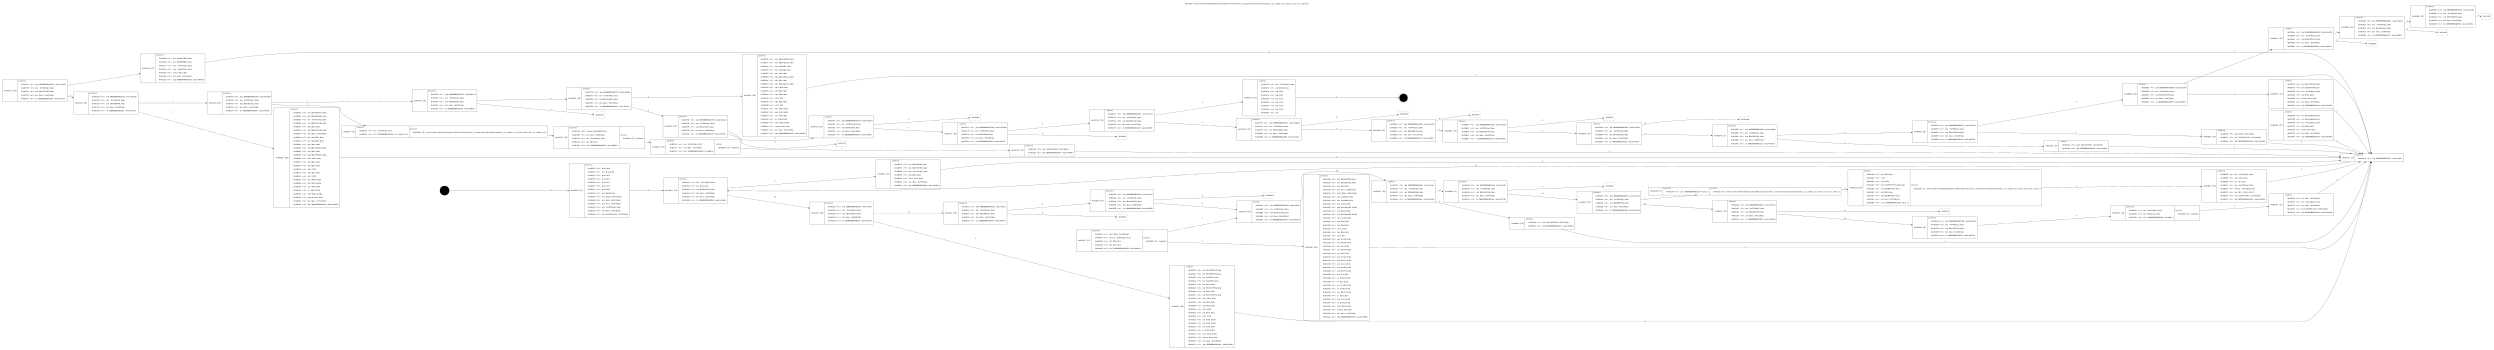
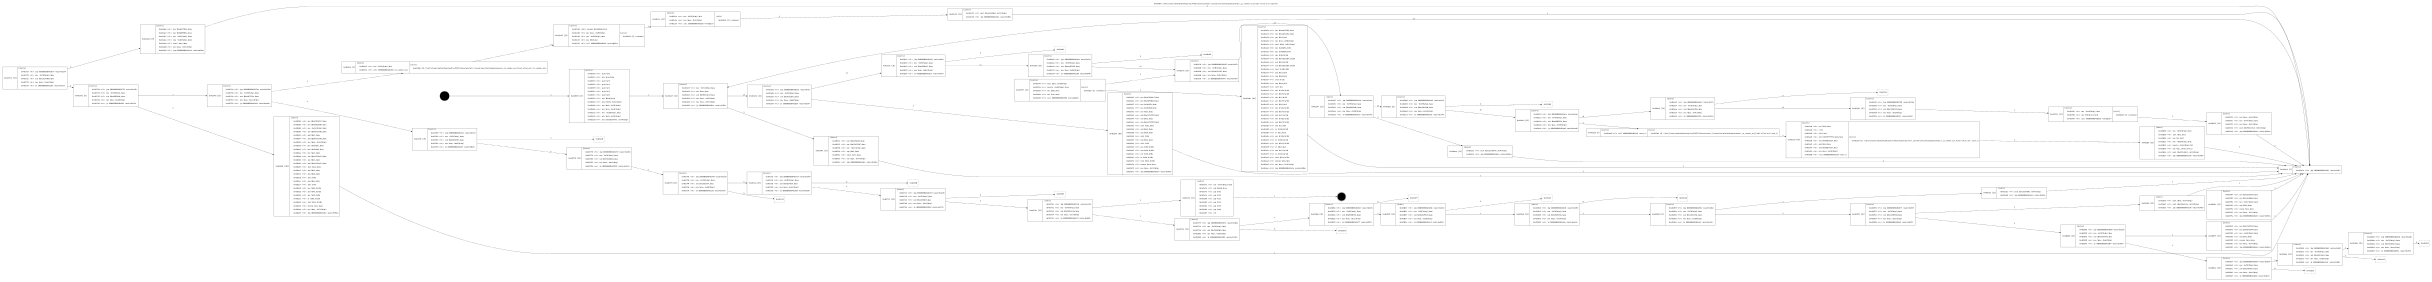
node "0x40199f [88]": removed
